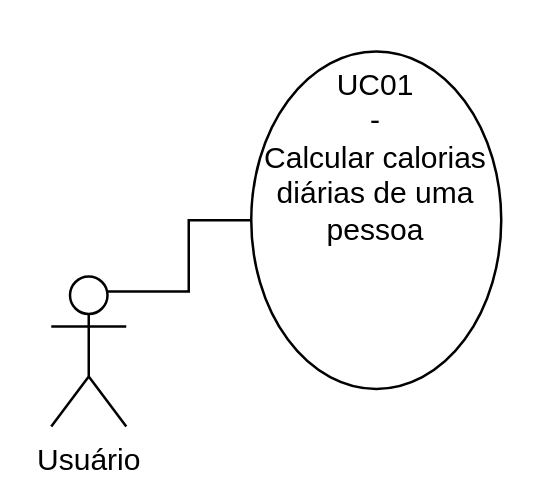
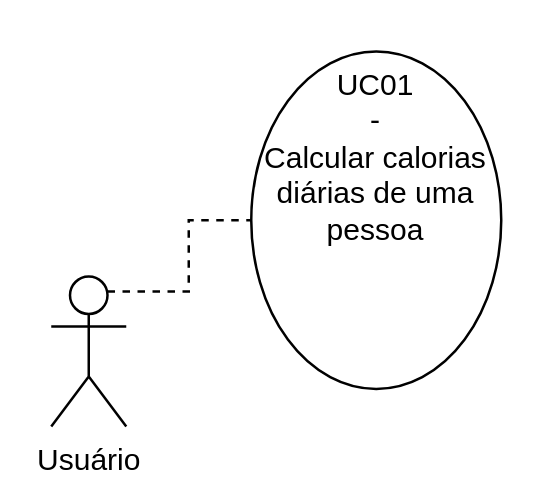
edge "UC01 - Calcular calorias diárias de uma pessoa" -- "Usuário": style solid -> dashed
